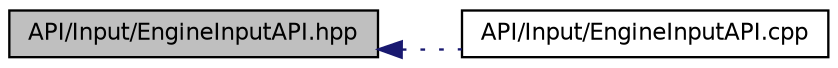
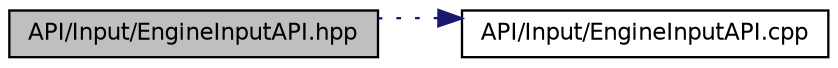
edge "API/Input/EngineInputAPI.cpp" -> "API/Input/EngineInputAPI.hpp": reversed
